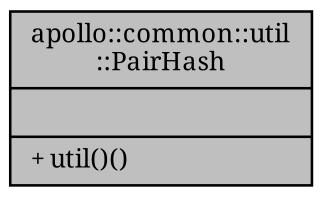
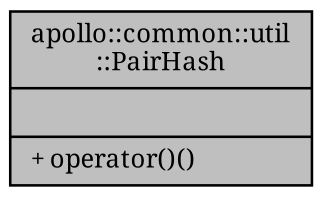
node "apollo::common::util": text "+ util()()" -> "+ operator()()"
